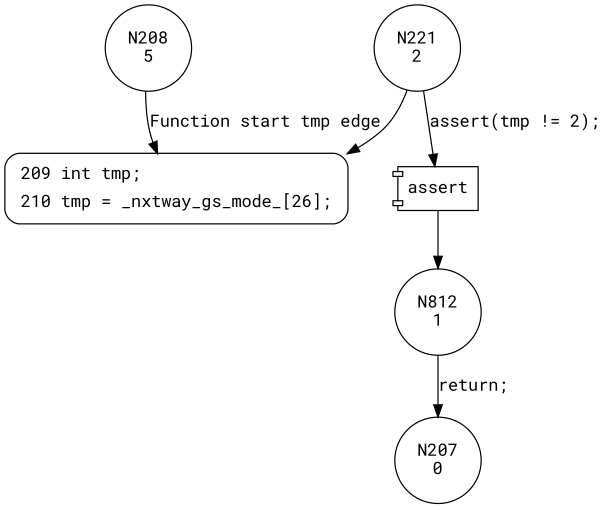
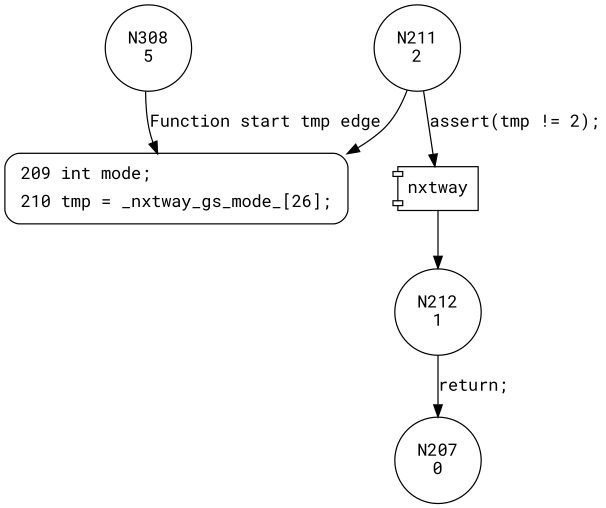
node "N208 5": label "N208 5" -> "N308 5"
node "N221 2": label "N221 2" -> "N211 2"
node "209": text "int tmp;" -> "int mode;"
node "assert": label "assert" -> "nxtway"
node "N812 1": label "N812 1" -> "N212 1"
